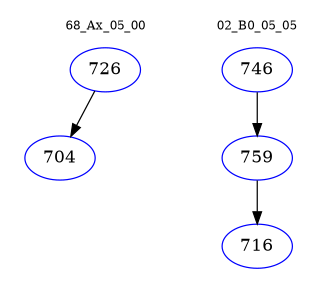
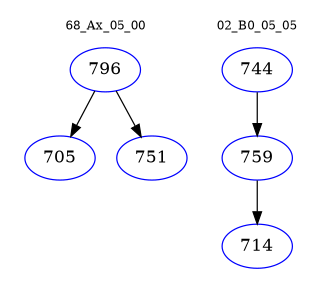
node "726": label "726" -> "796"
node "746": label "746" -> "744"
node "704": label "704" -> "705"
node "751": added
node "716": label "716" -> "714"
